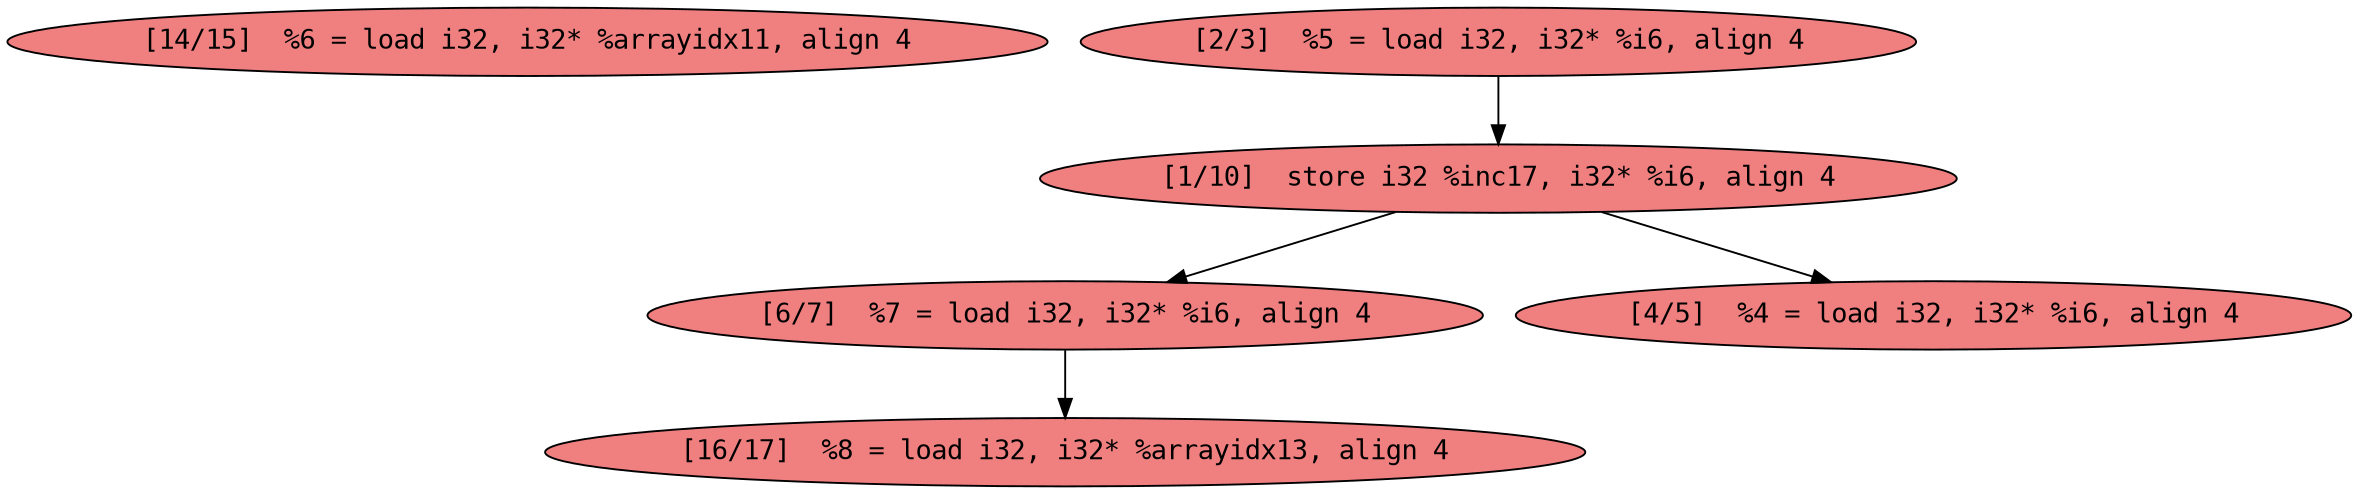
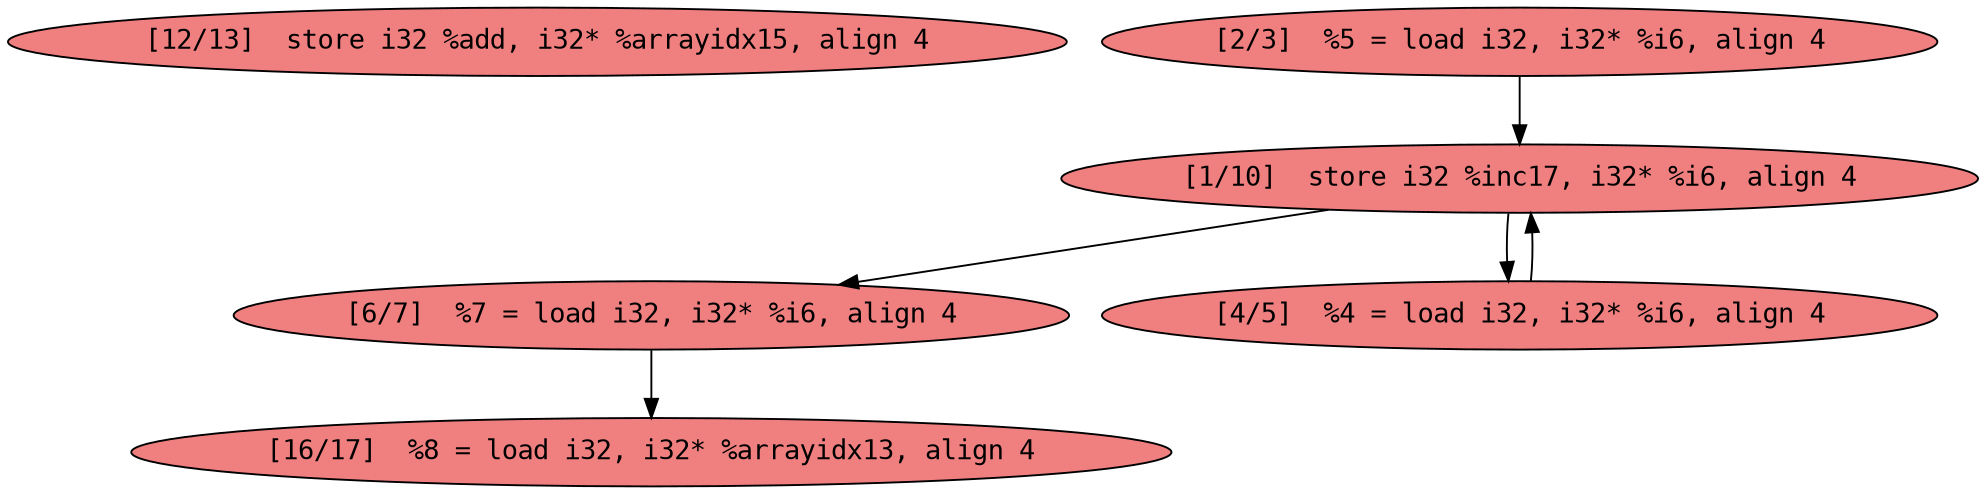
node "[14/15]  %6 = load i32, i32* %arrayidx11, align 4": removed
node "[12/13]  store i32 %add, i32* %arrayidx15, align 4": added
edge "[4/5]  %4 = load i32, i32* %i6, align 4" -> "[1/10]  store i32 %inc17, i32* %i6, align 4": added
